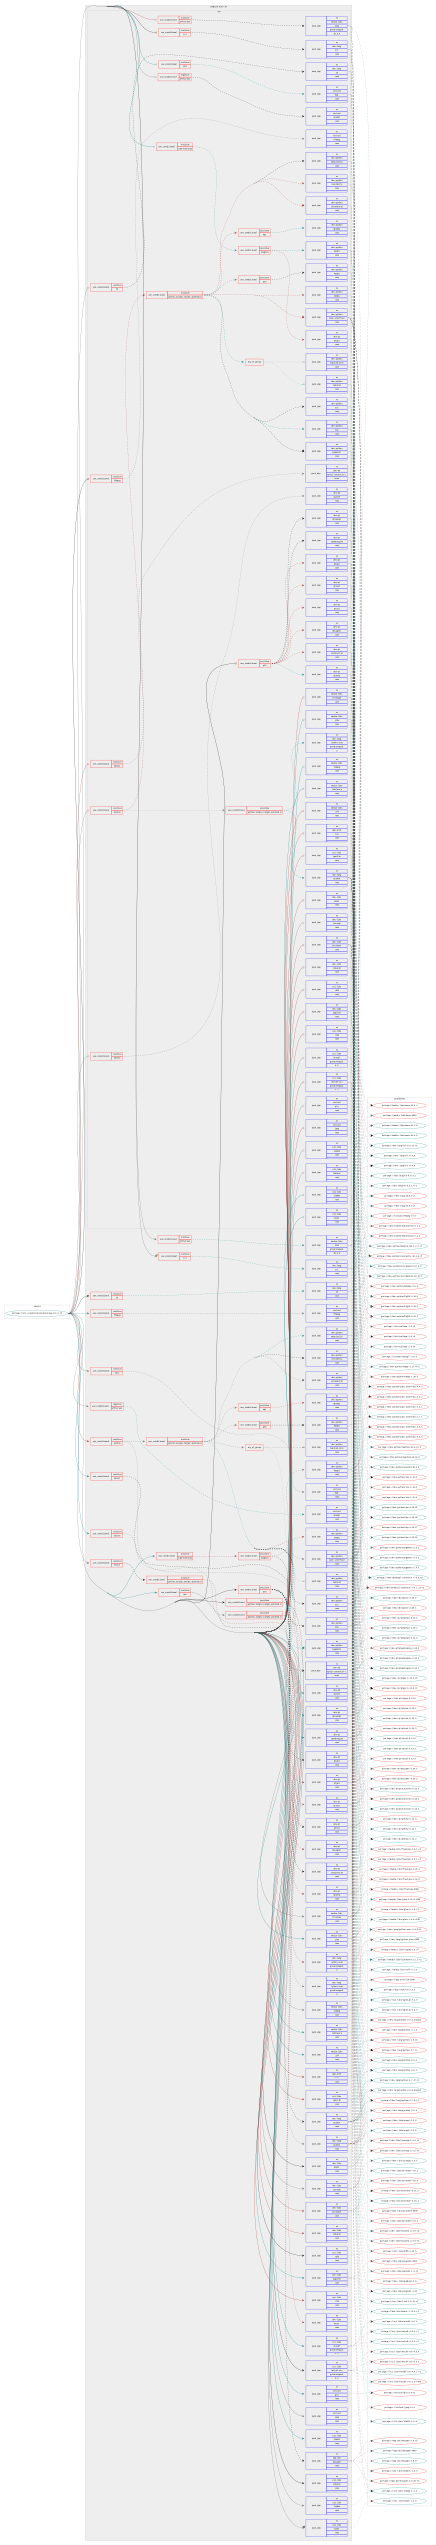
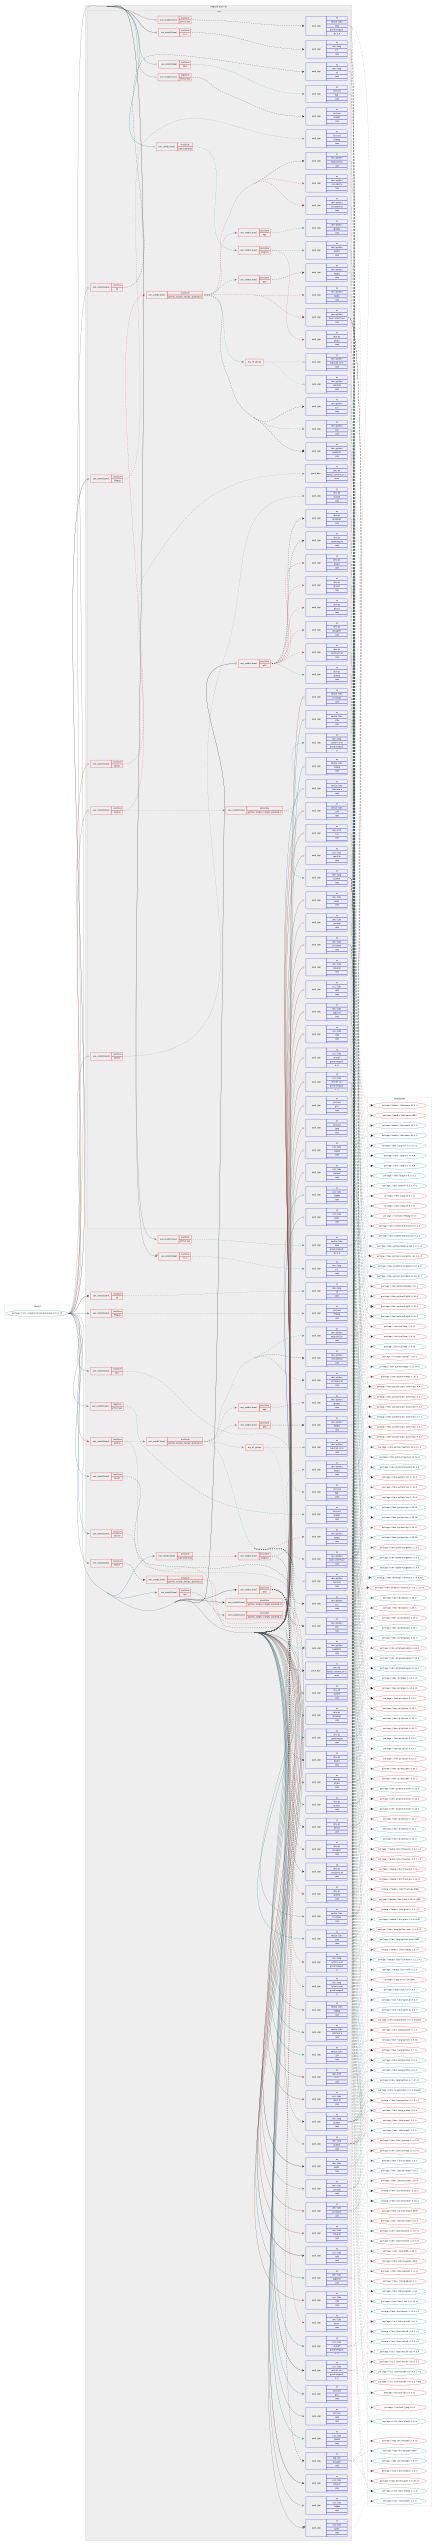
node "portage://dev-python/matplotlib-2.2.4": color red -> teal
